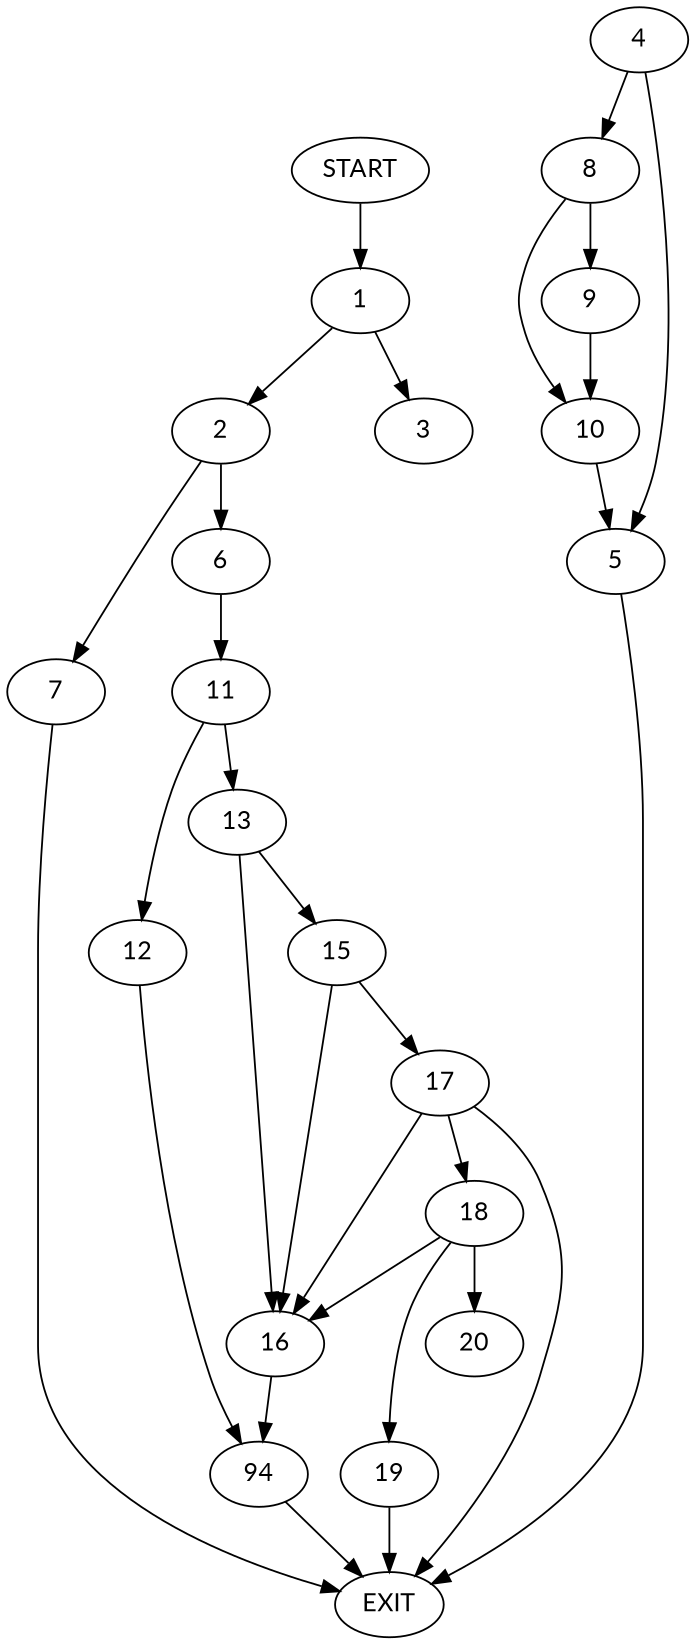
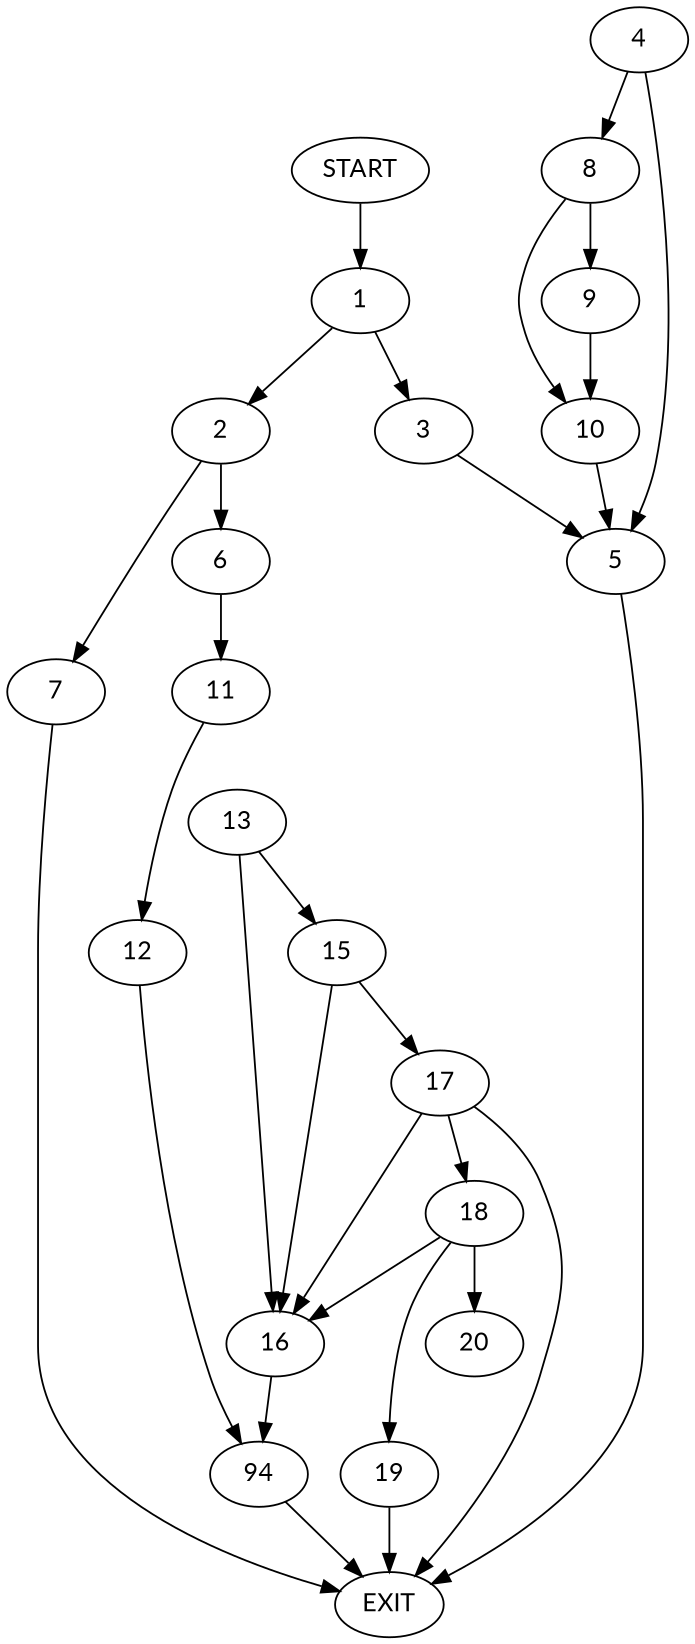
edge "3" -> "5": added
edge "11" -> "13": removed
